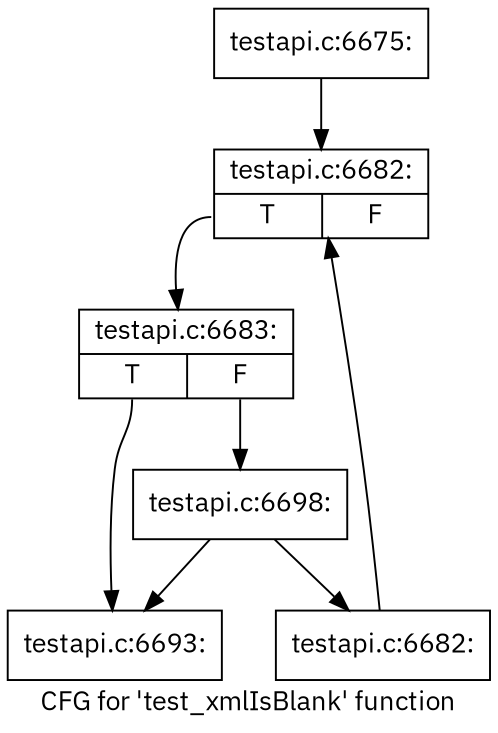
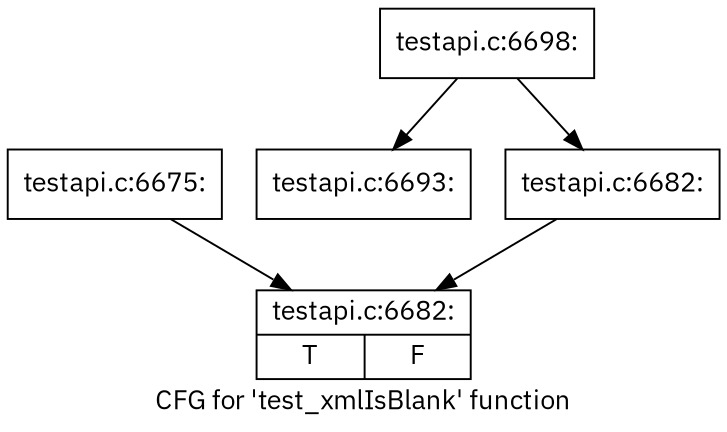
node "testapi.c:6683:": removed
